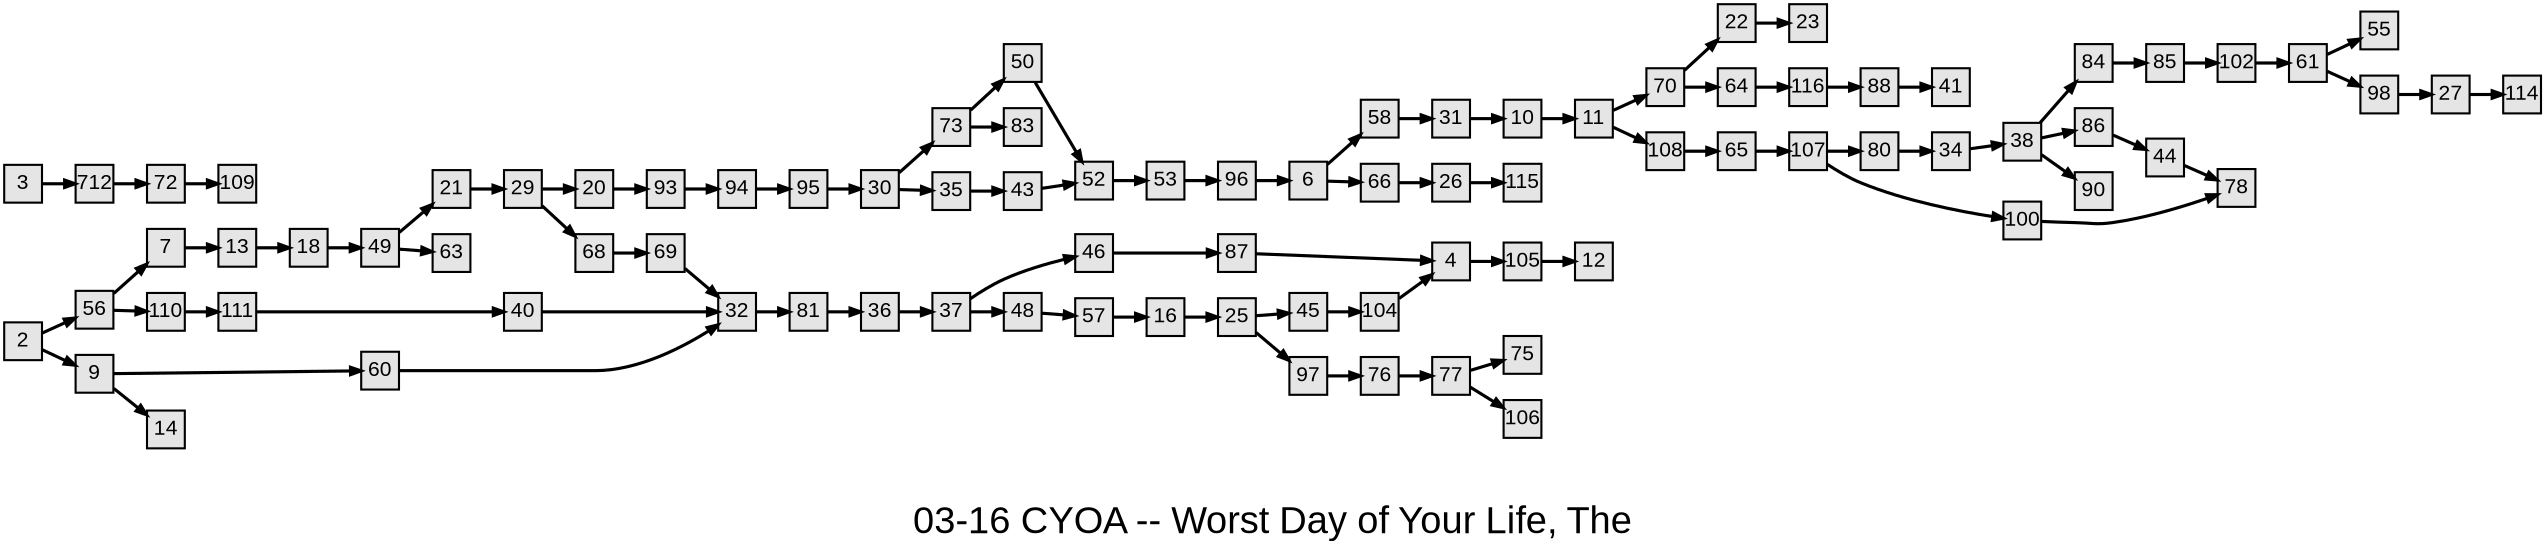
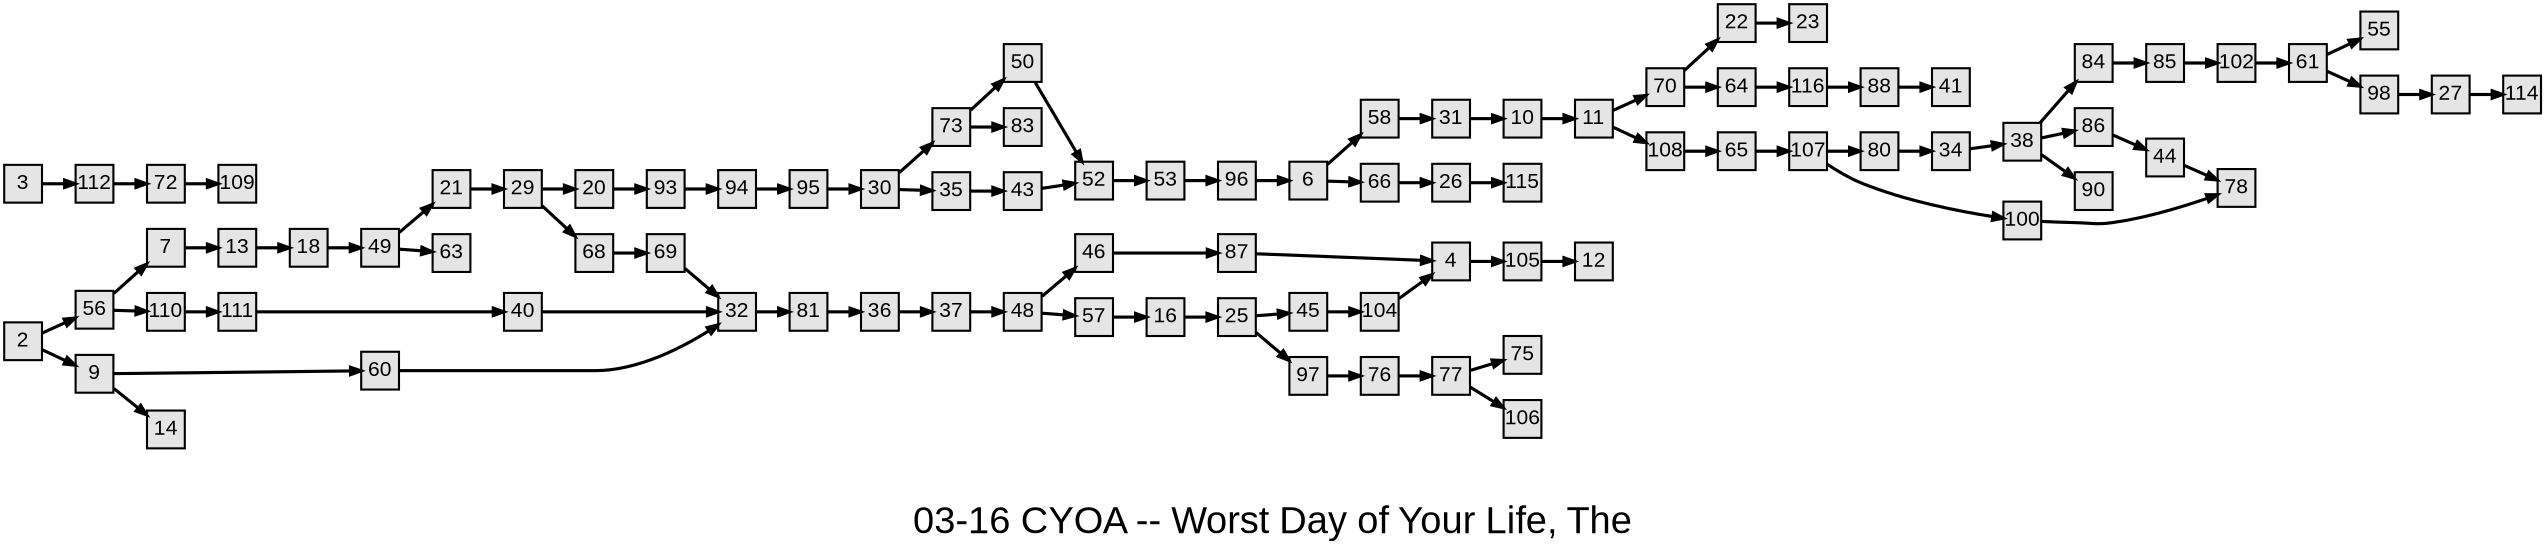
node "712": label "712" -> "112"
edge "37" -> "46": now "48" -> "46"
